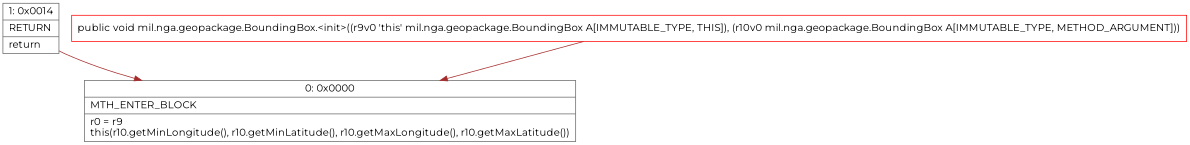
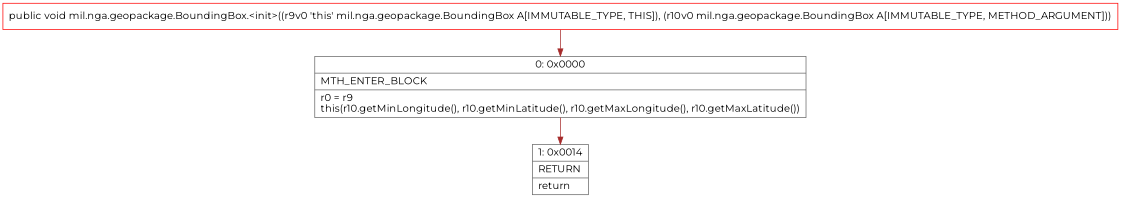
edge "1: 0x0014" -> "0: 0x0000": reversed
